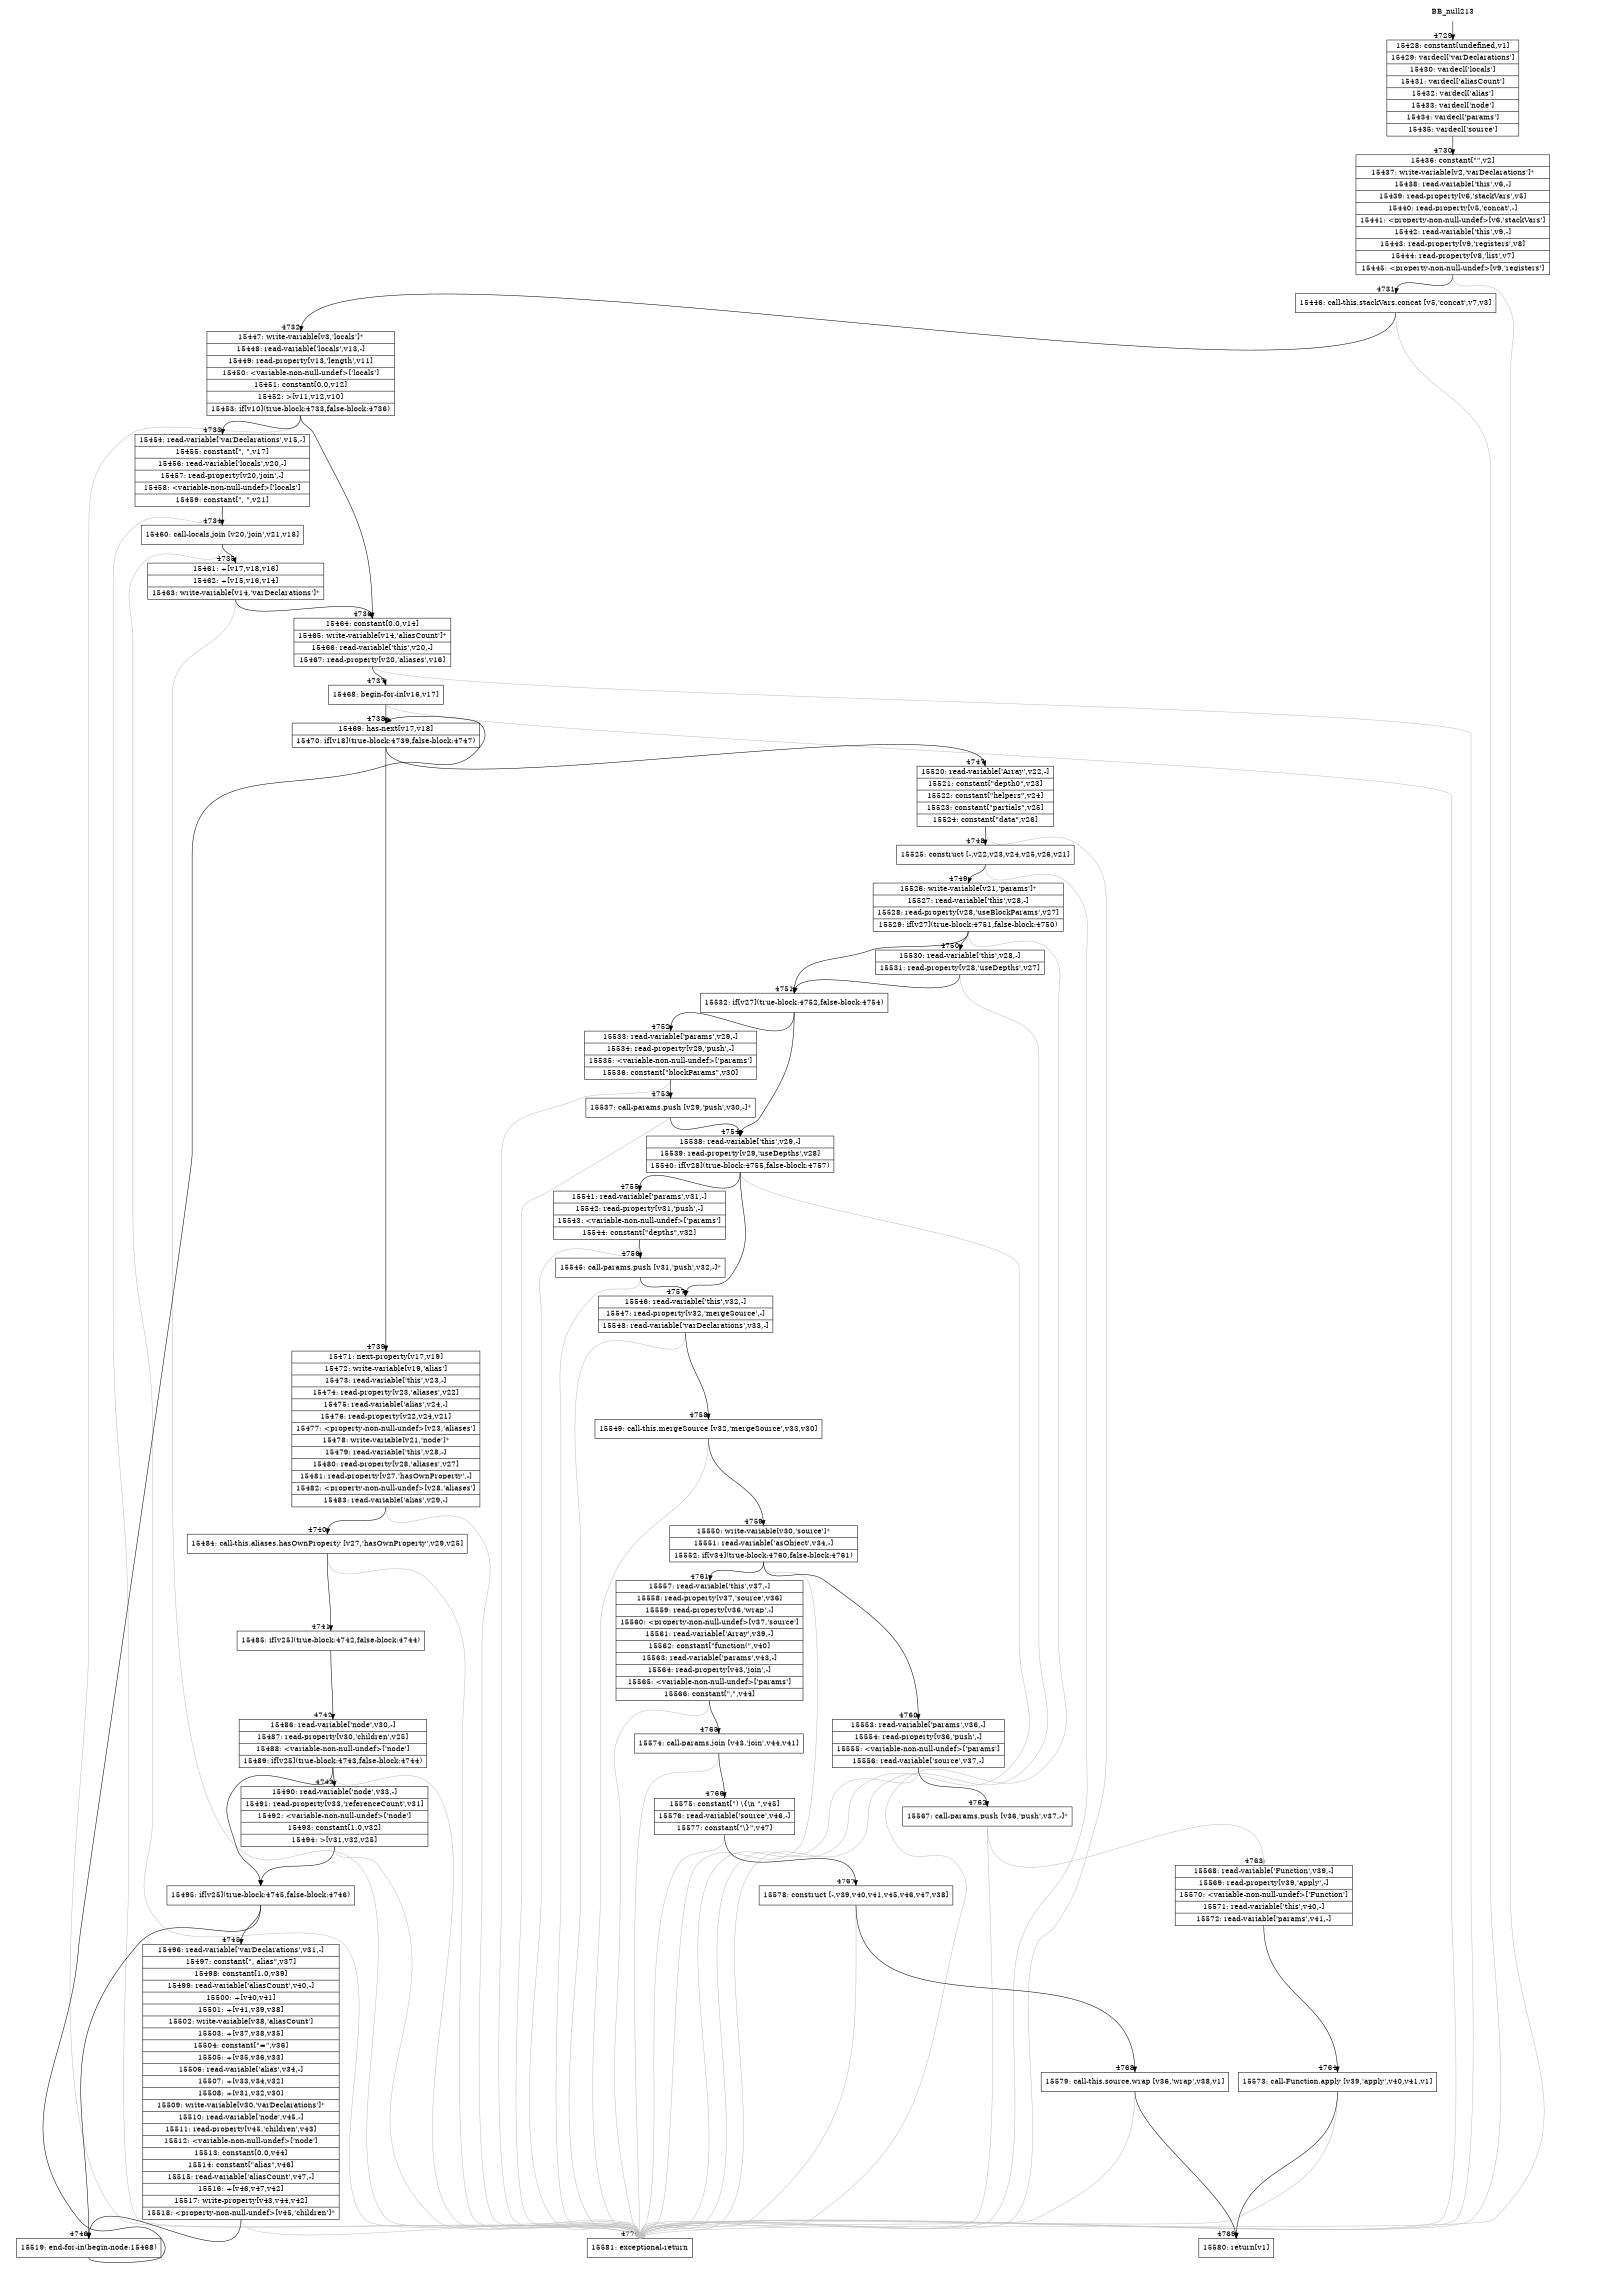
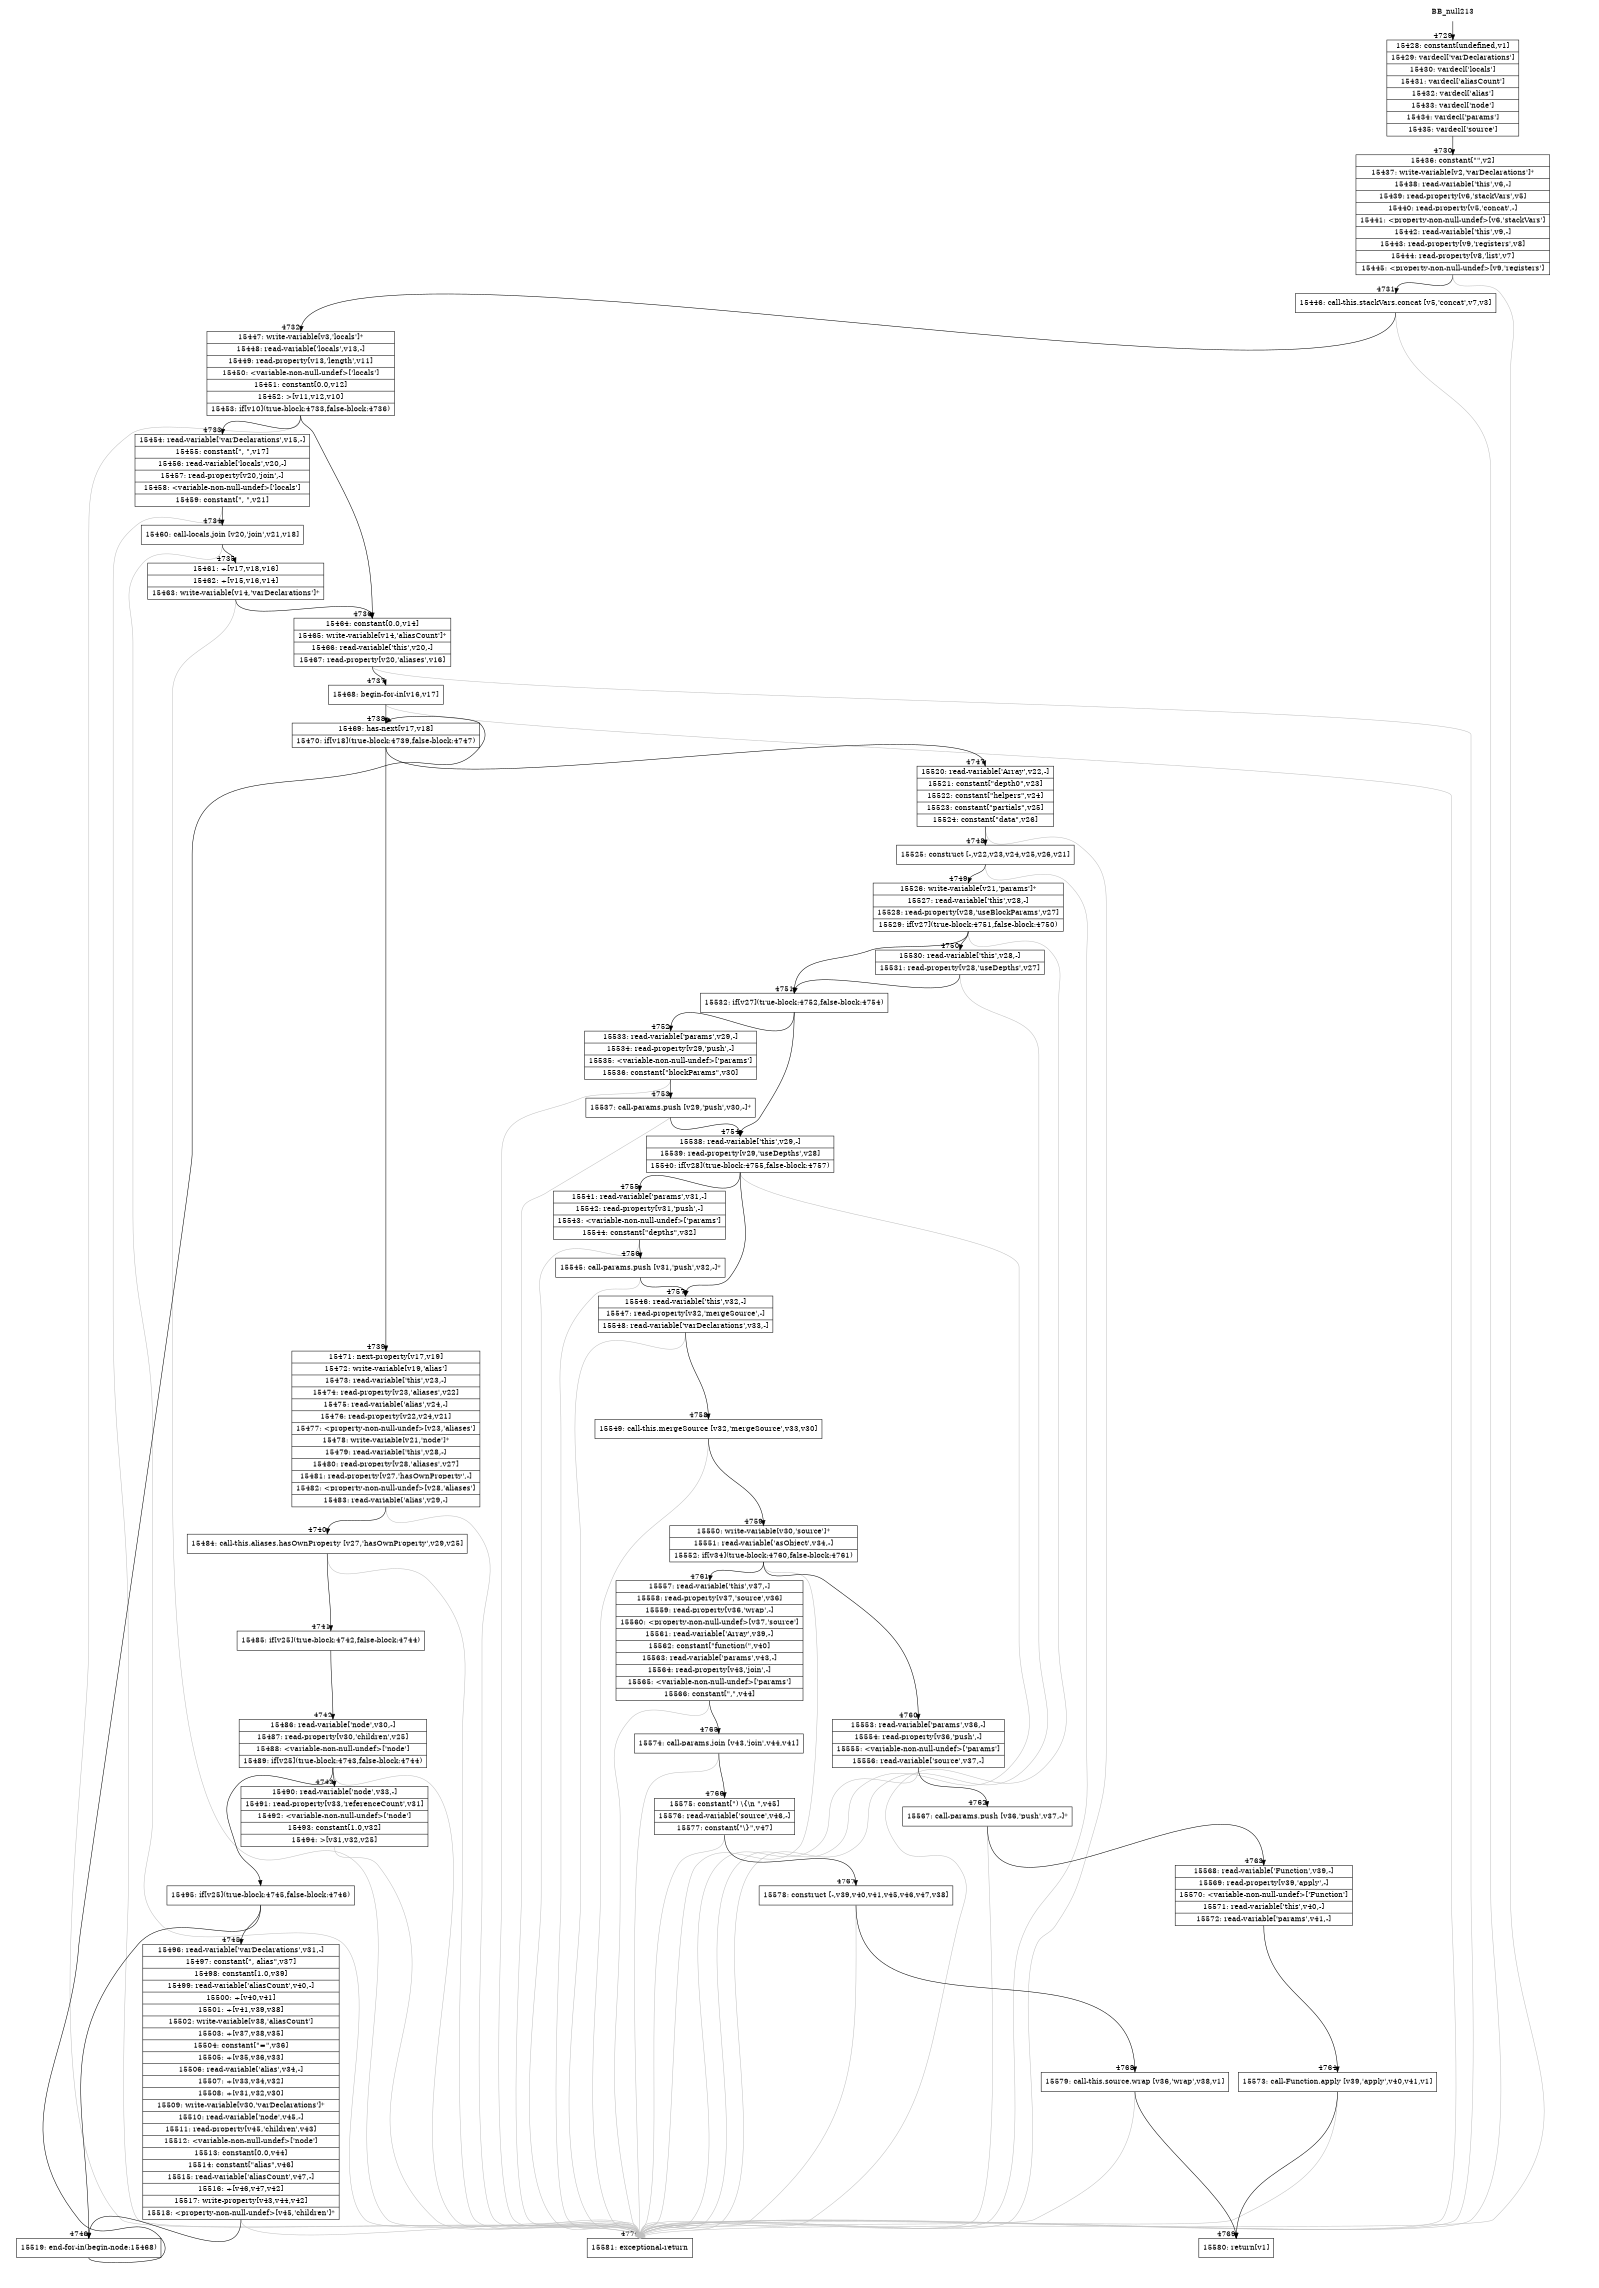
edge "15567: call-params.push [v36,'push',v37,-]*" -> "15568: read-variable['Function',v39,-]": color gray -> black
edge "15490: read-variable['node',v33,-]" -> "15495: if[v25](true-block:4745,false-block:4746)": removed
